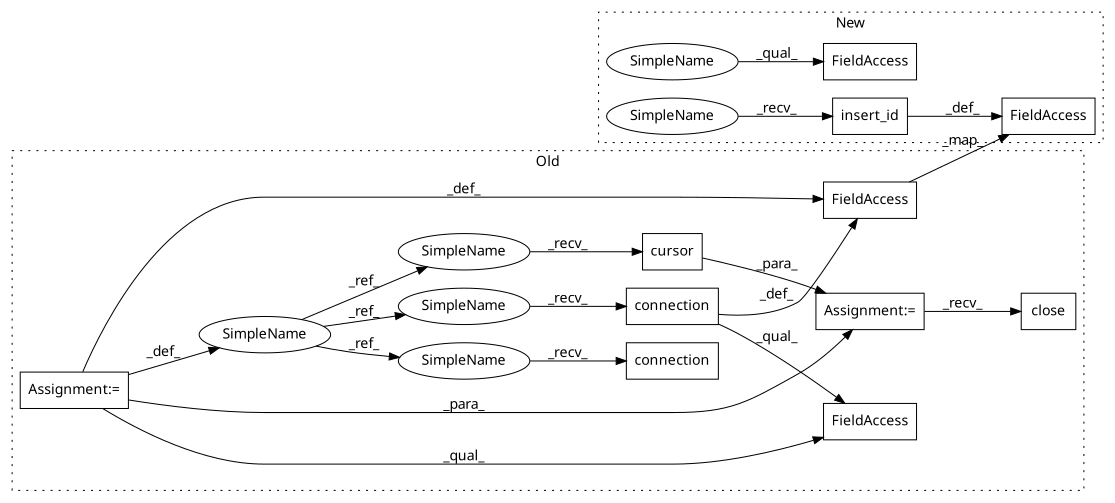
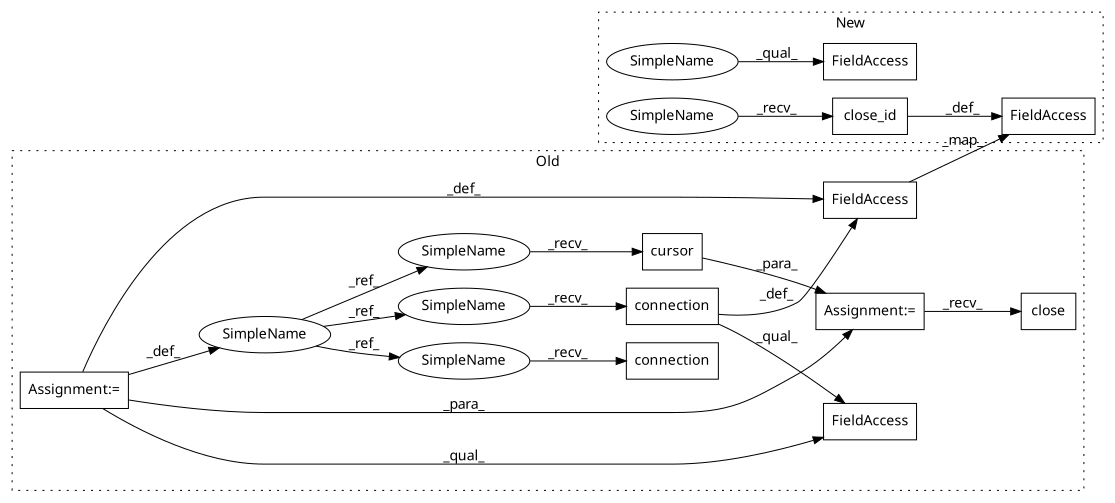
node "insert_id": label "insert_id" -> "close_id"
